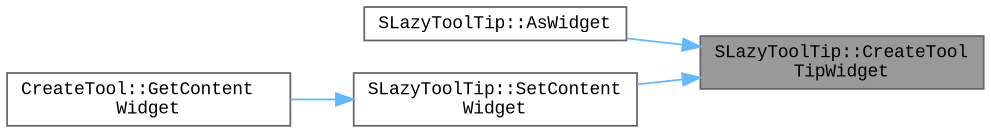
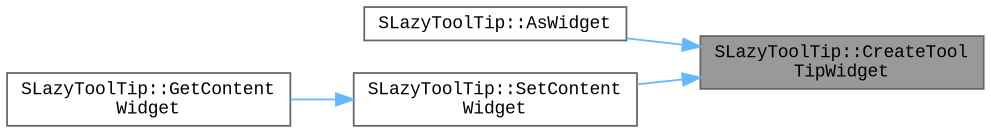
node "CreateTool::GetContent Widget": label "CreateTool::GetContent Widget" -> "SLazyToolTip::GetContent Widget"
